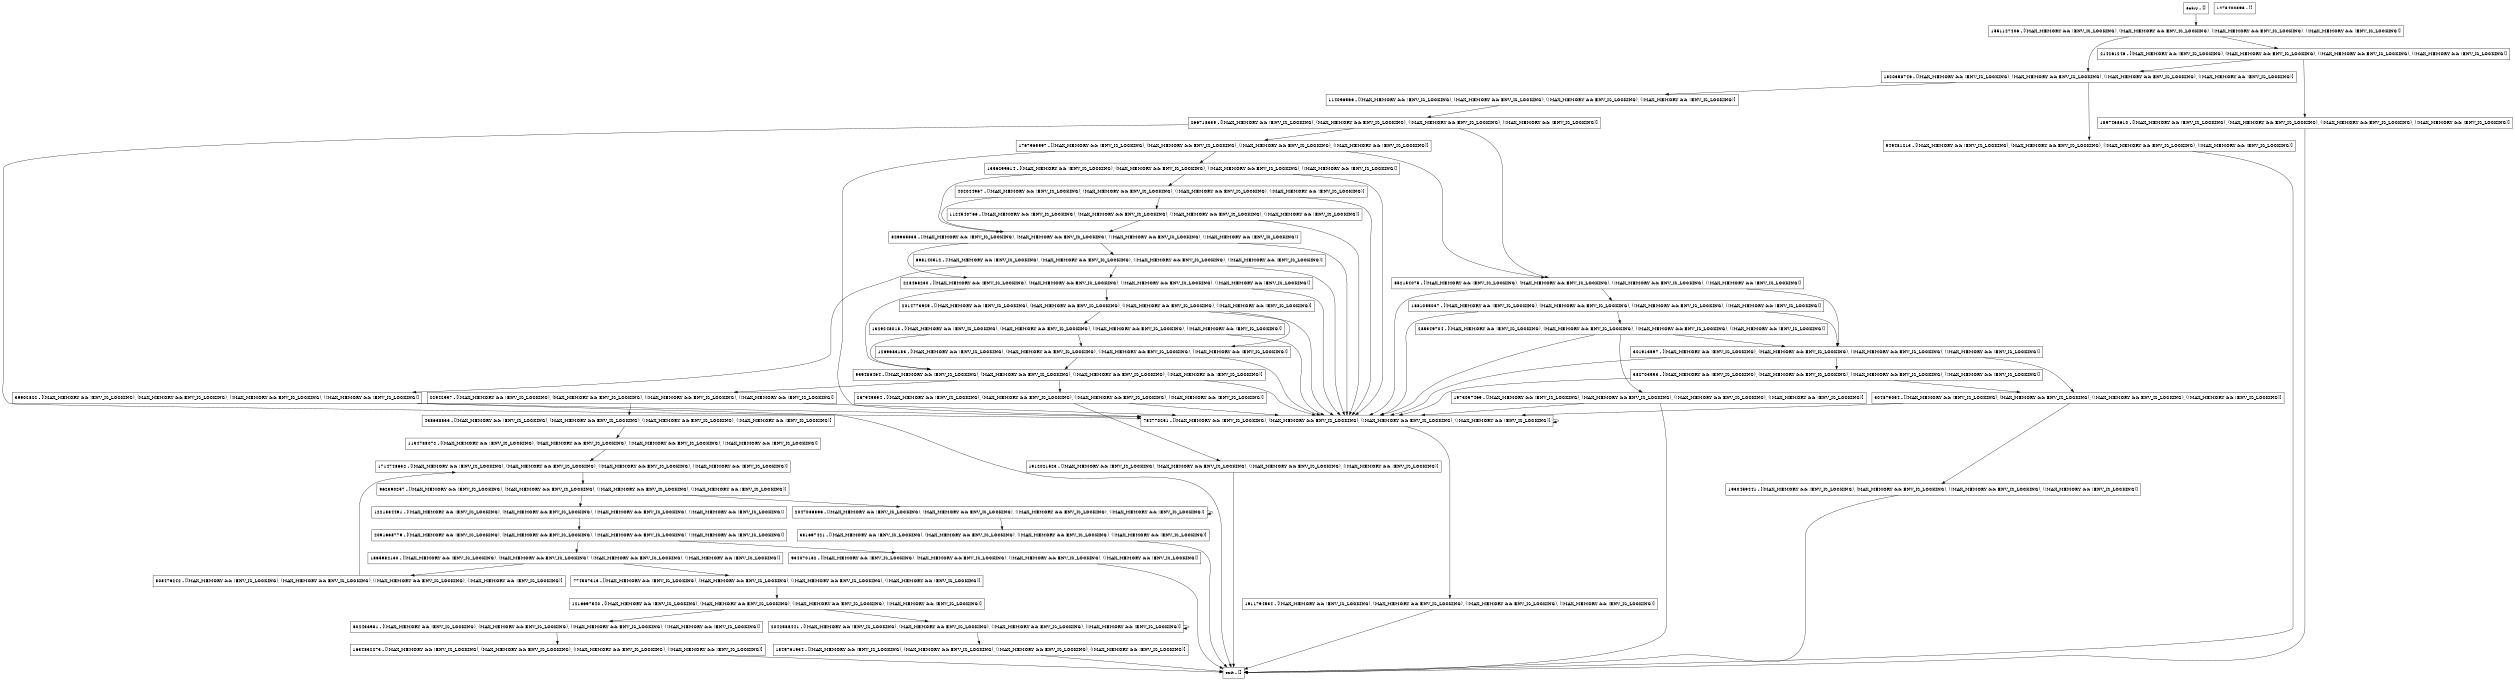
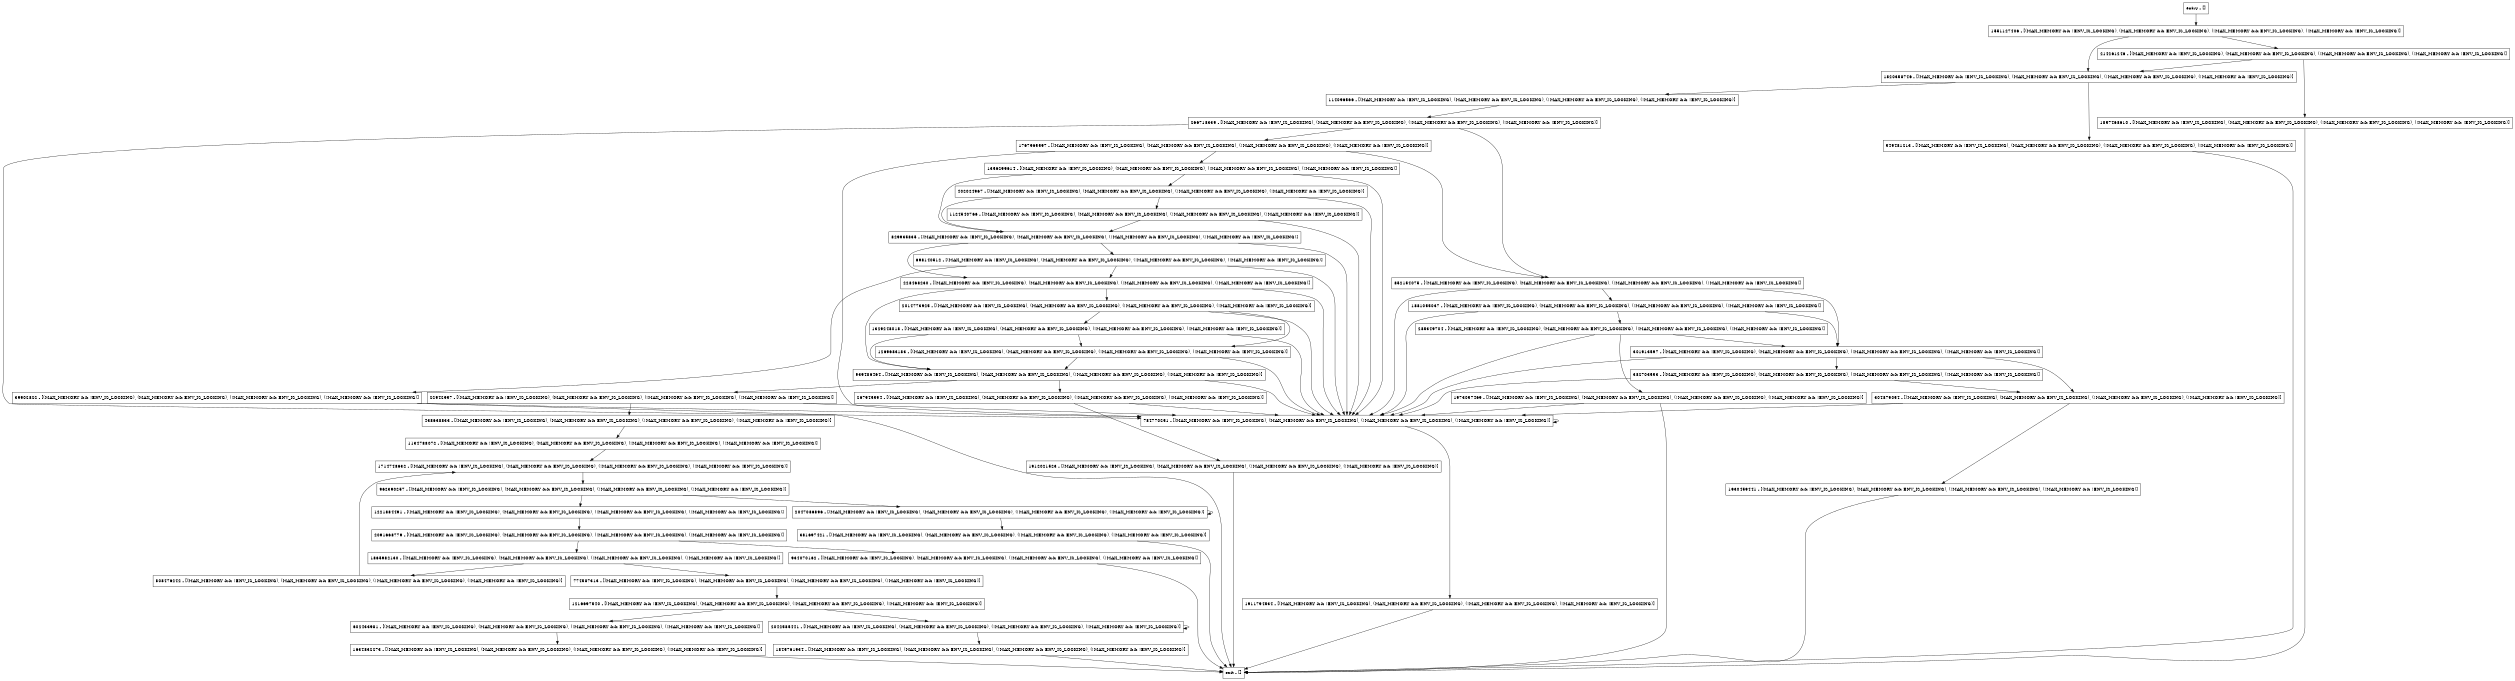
node "1273400893 - []": removed
